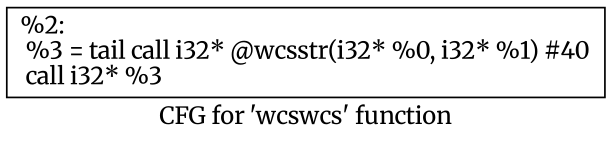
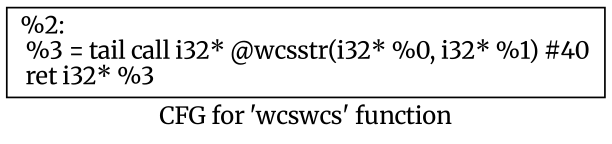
node "%2:": text "call i32* %3" -> "ret i32* %3"
